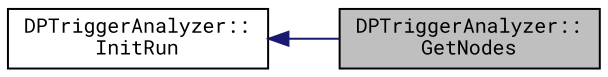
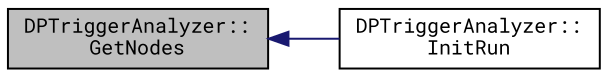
edge "DPTriggerAnalyzer:: GetNodes" -> "DPTriggerAnalyzer:: InitRun": reversed
